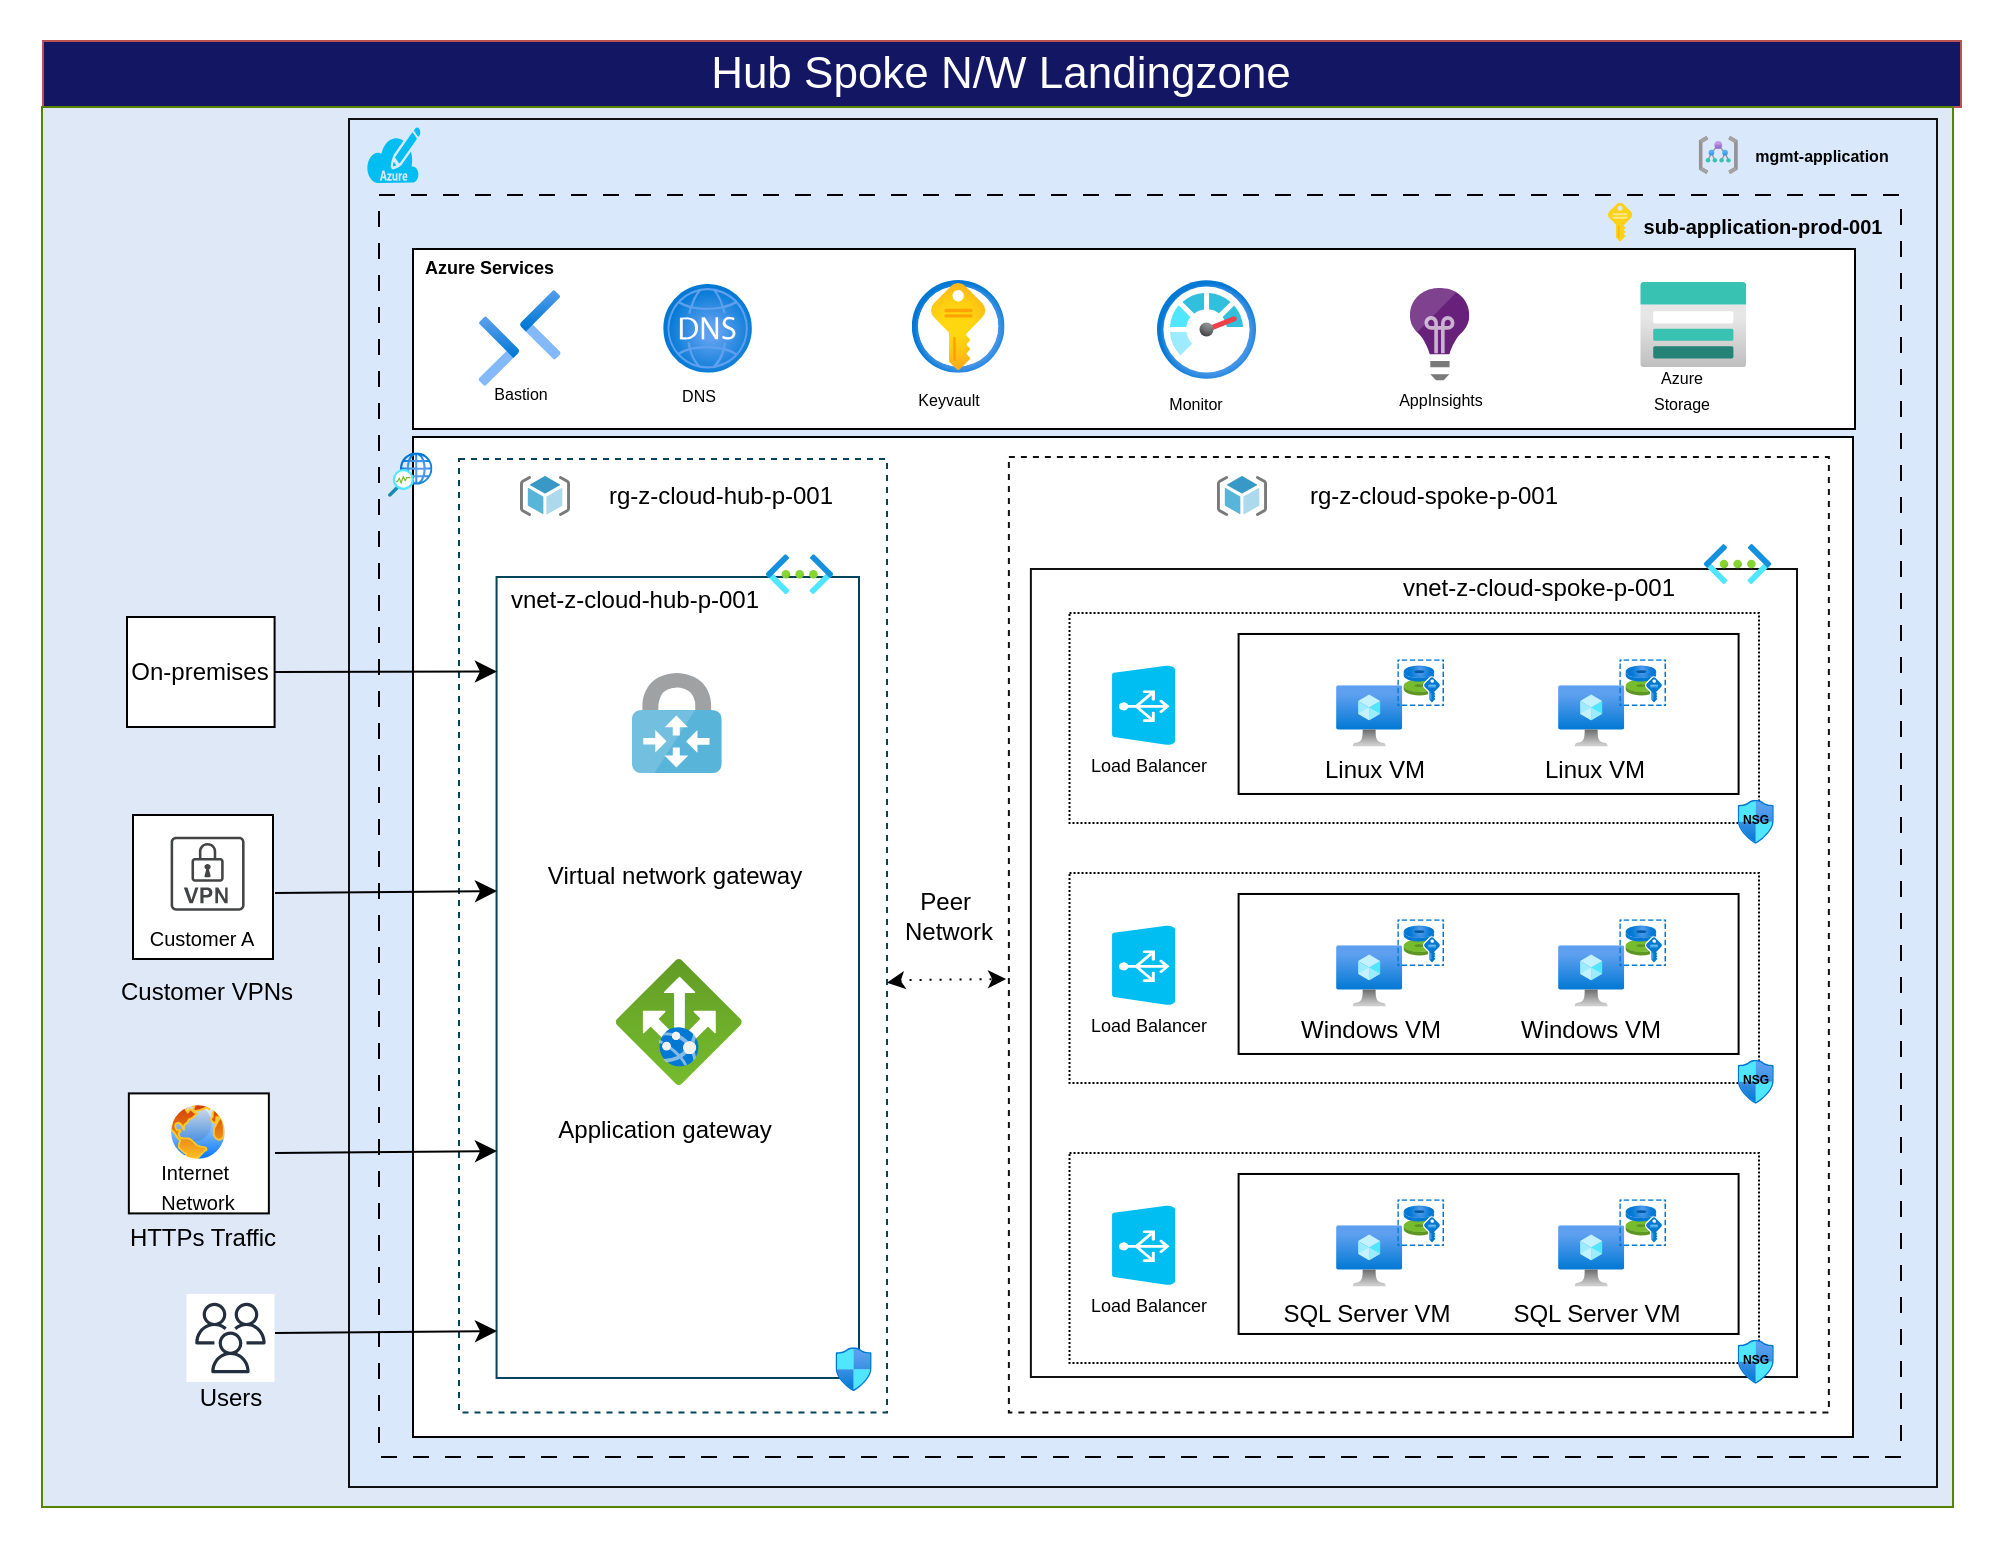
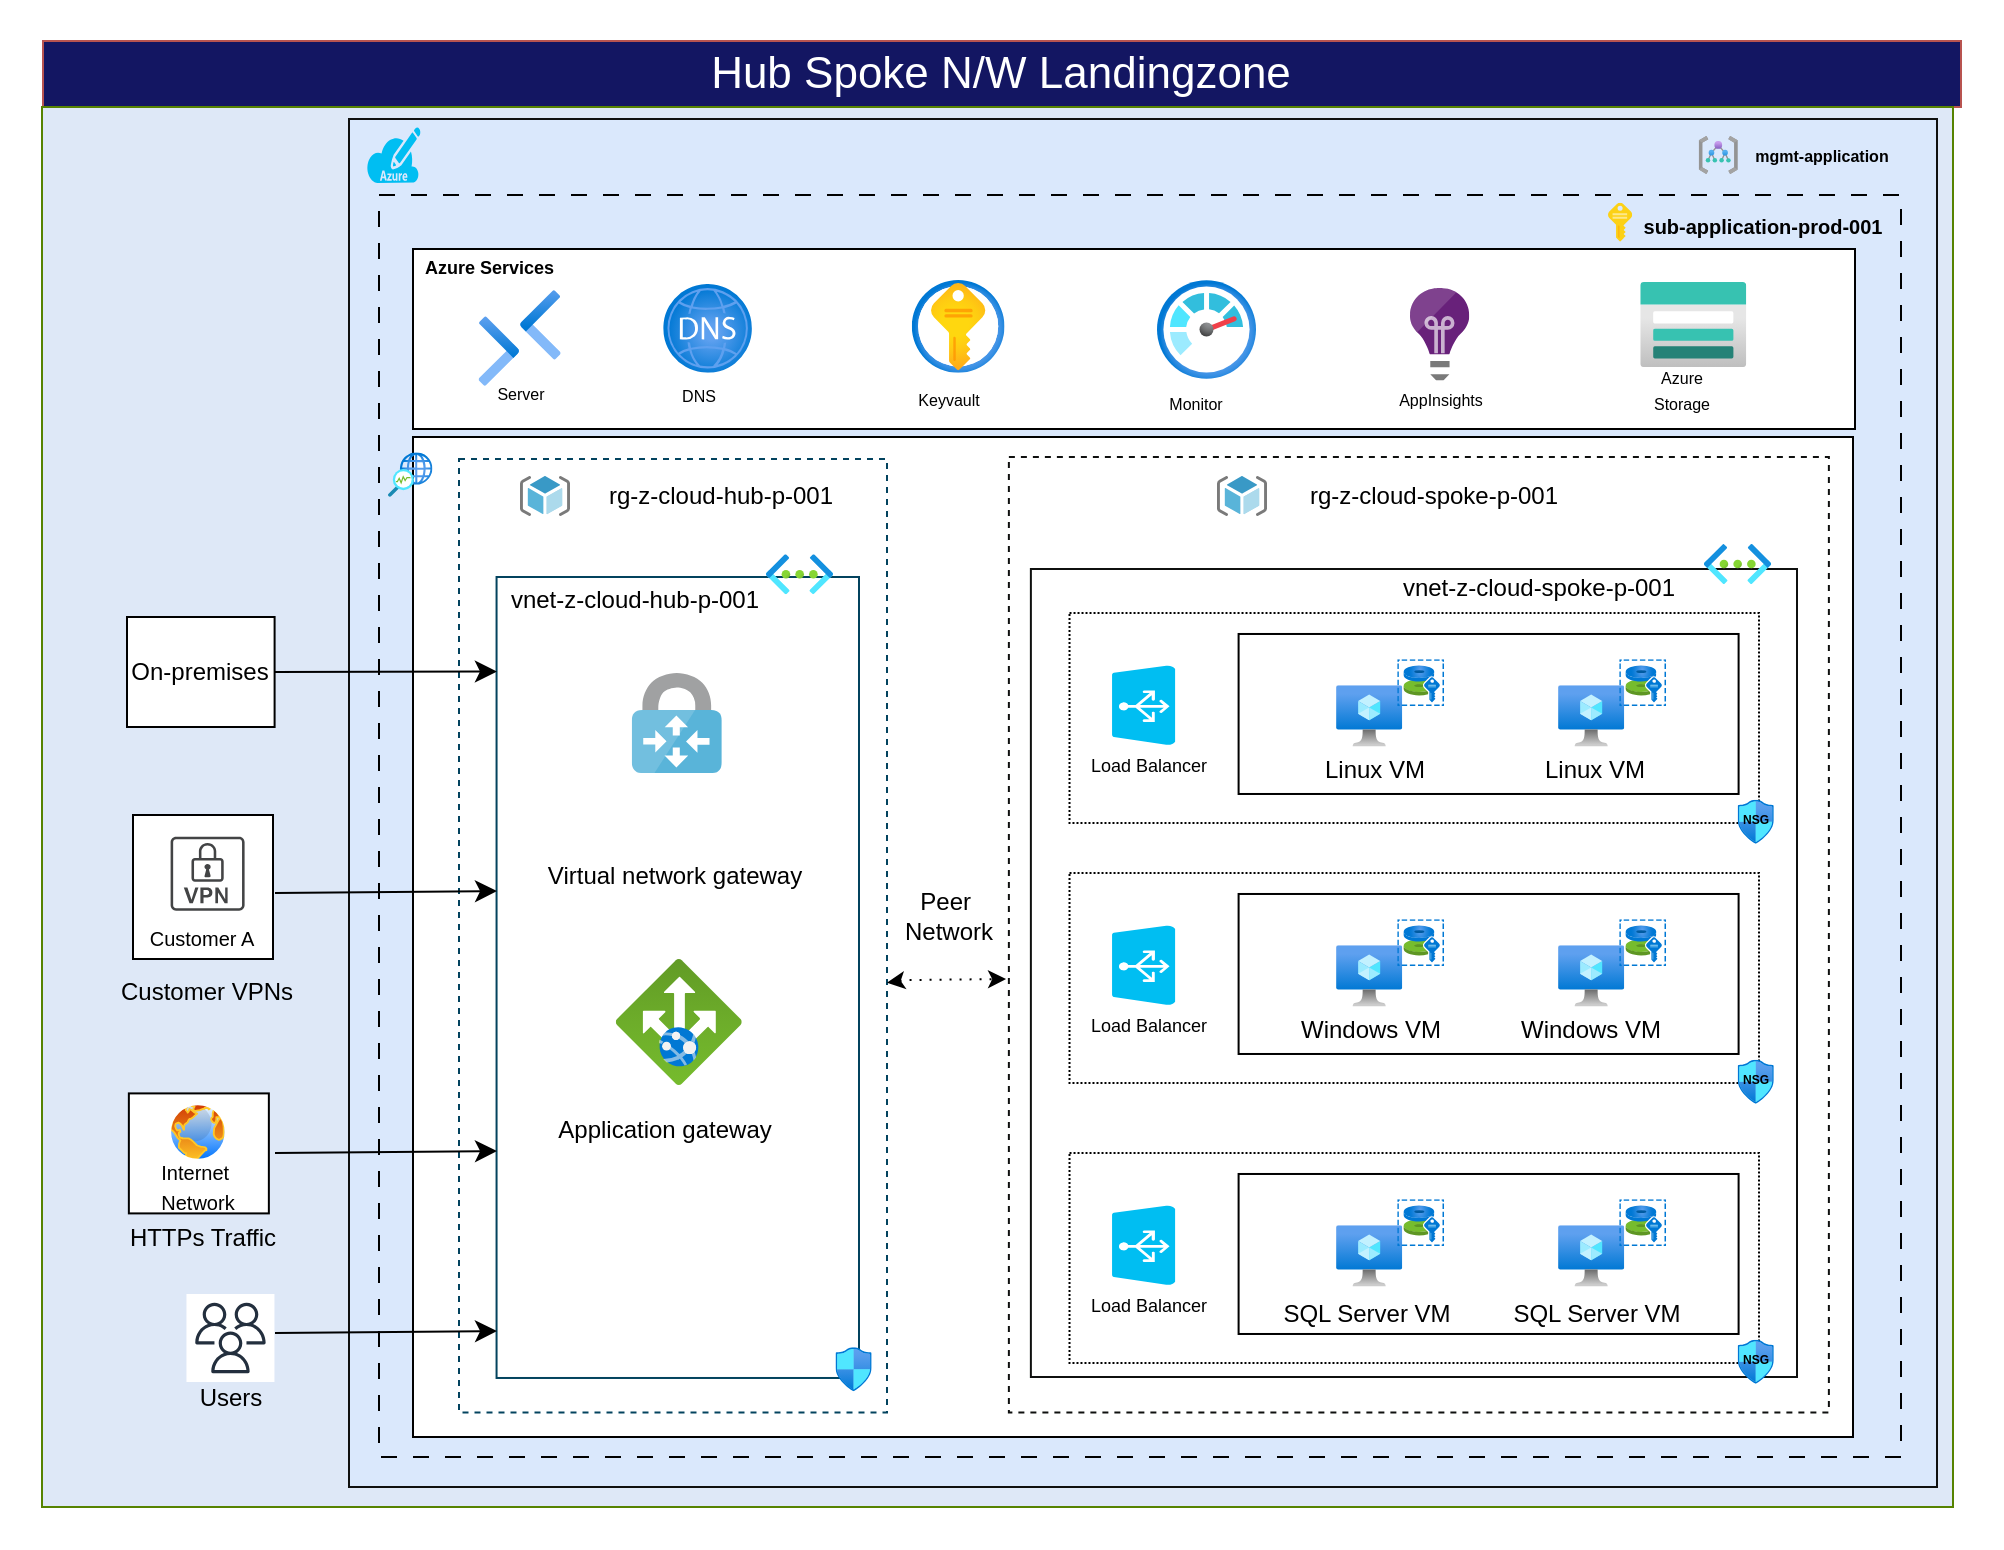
node "Bastion": label "Bastion" -> "Server"
